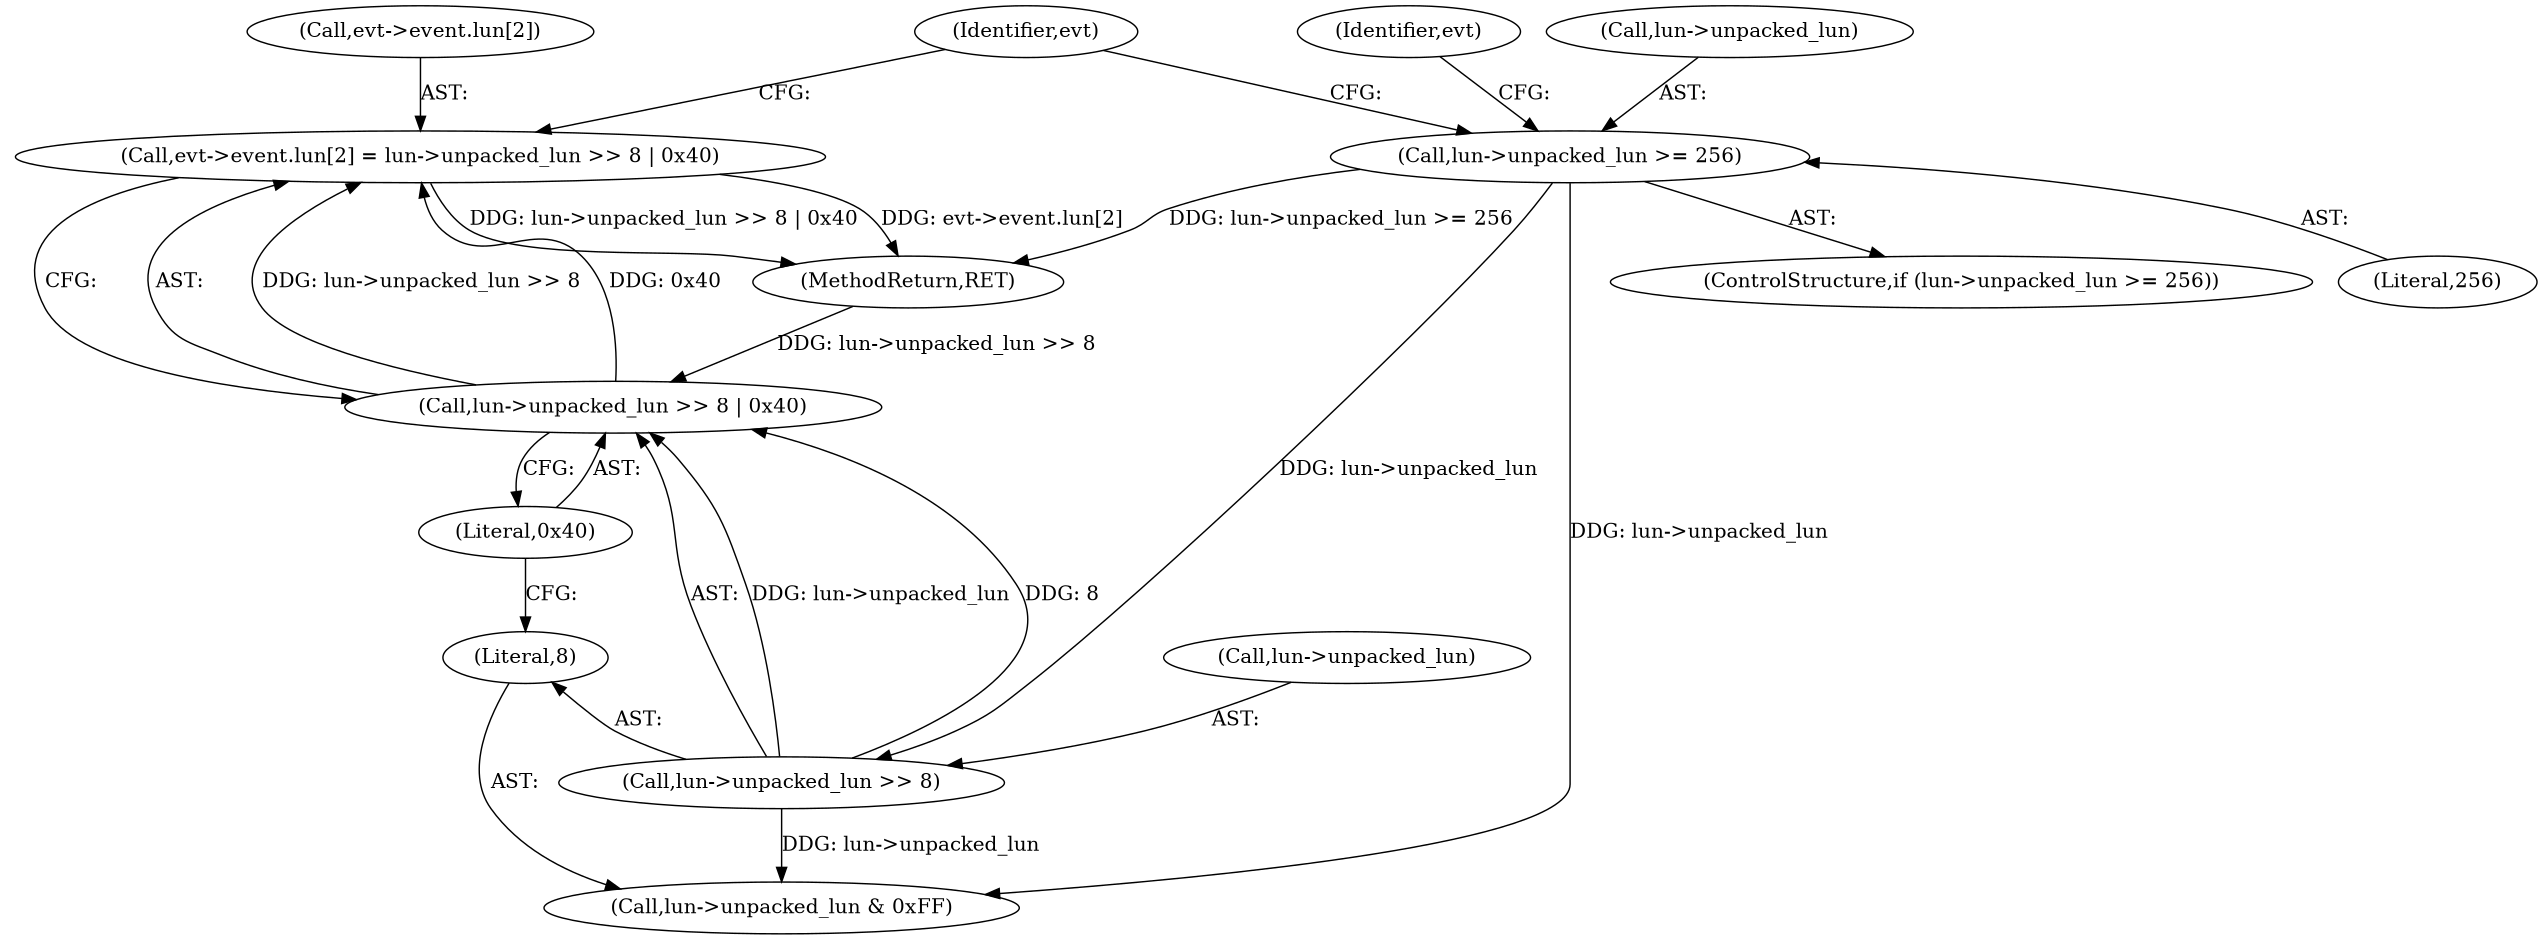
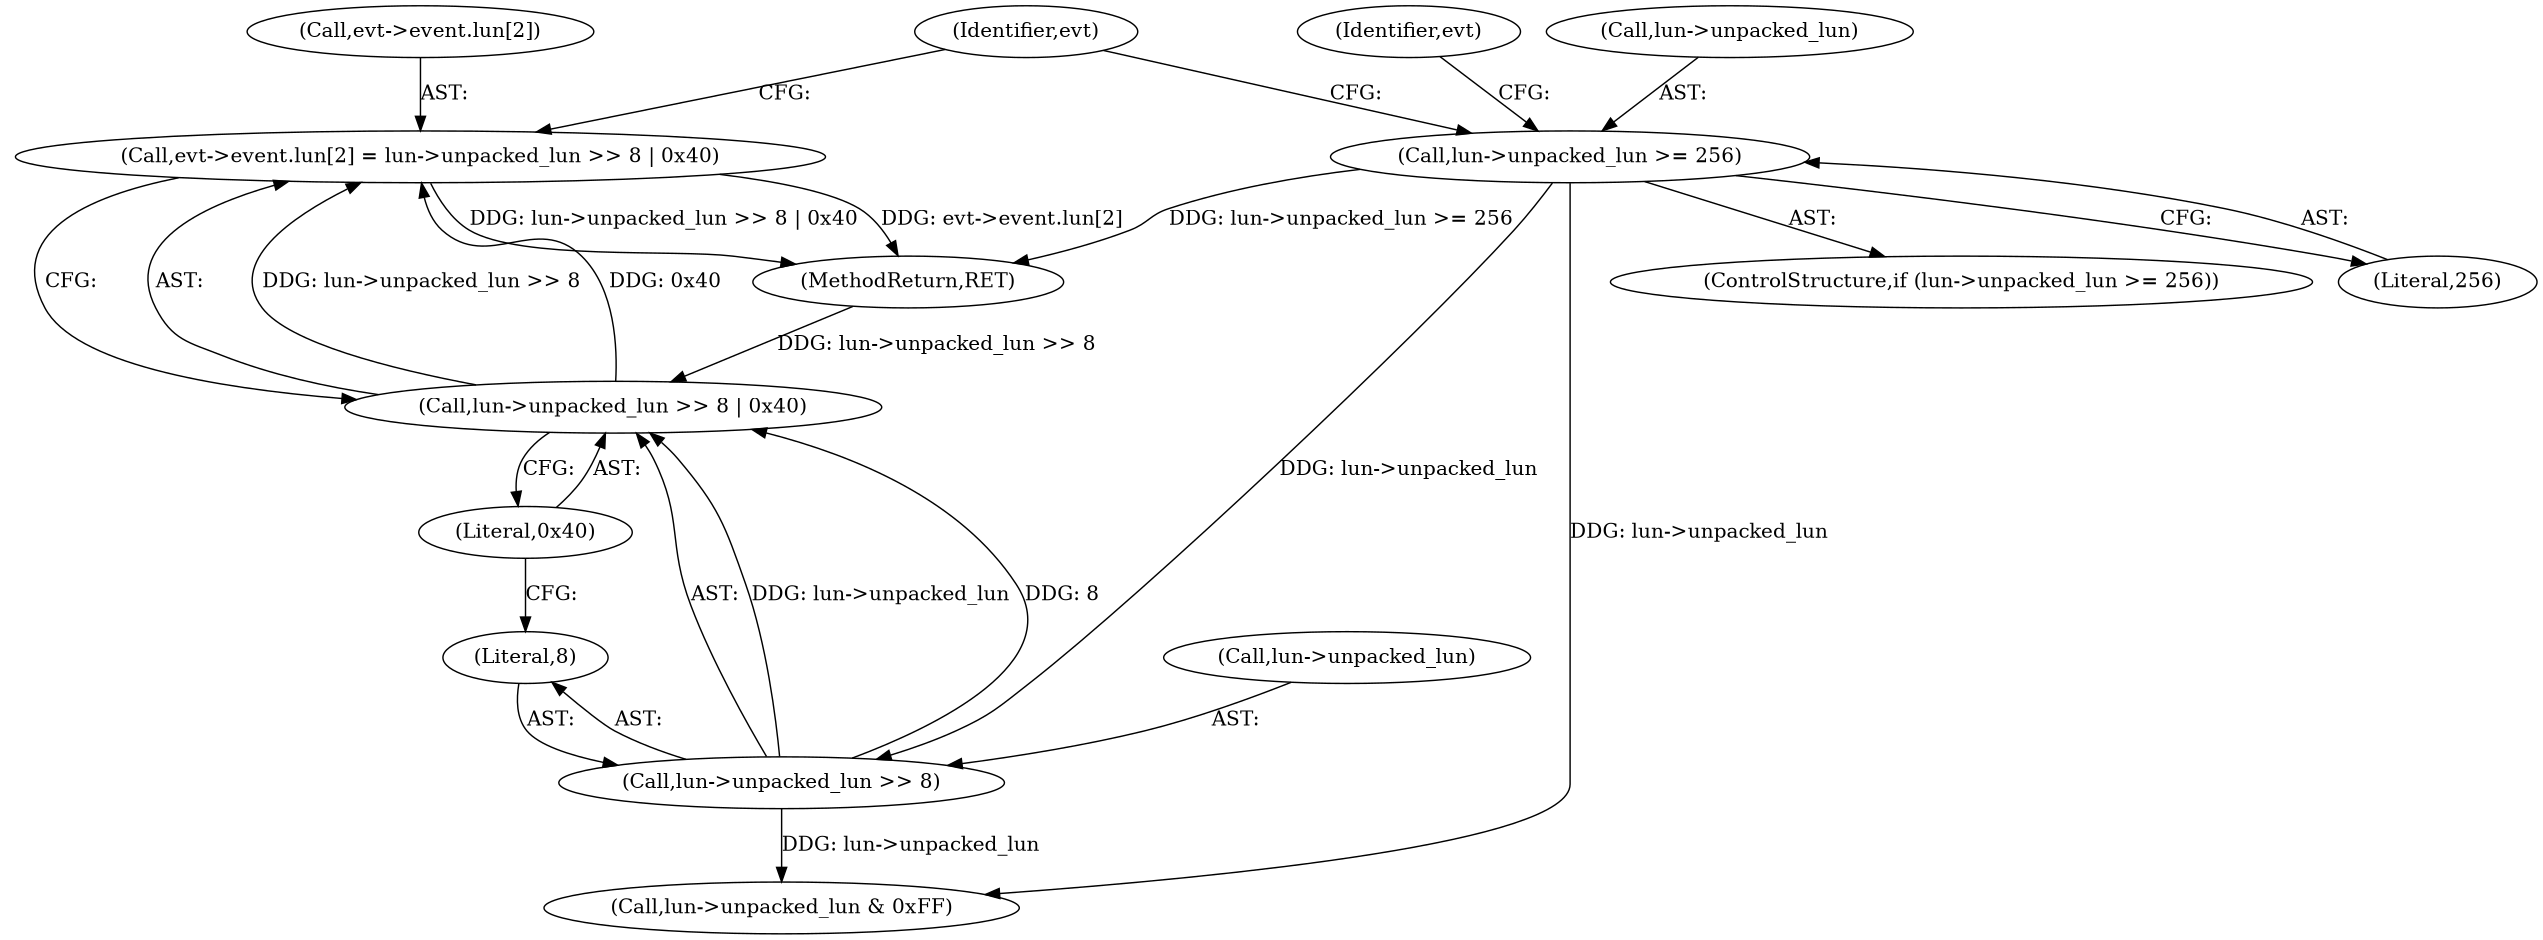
edge "(Call,lun->unpacked_lun >= 256)" -> "(Literal,256)": added, label "CFG:"
edge "(Literal,8)" -> "(Call,lun->unpacked_lun & 0xFF)": now "(Literal,8)" -> "(Call,lun->unpacked_lun >> 8)"
